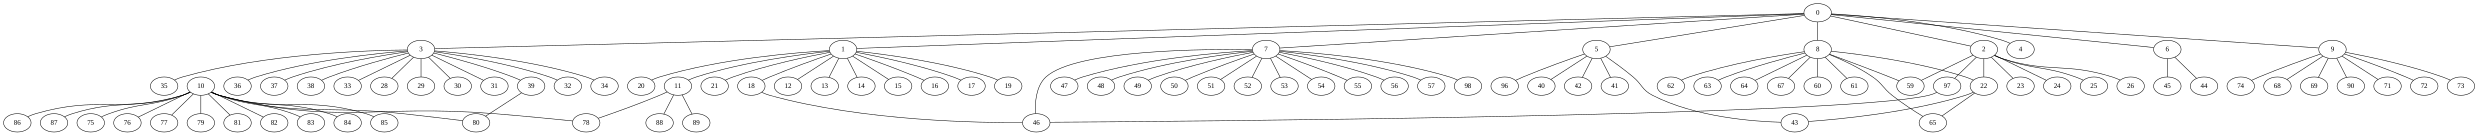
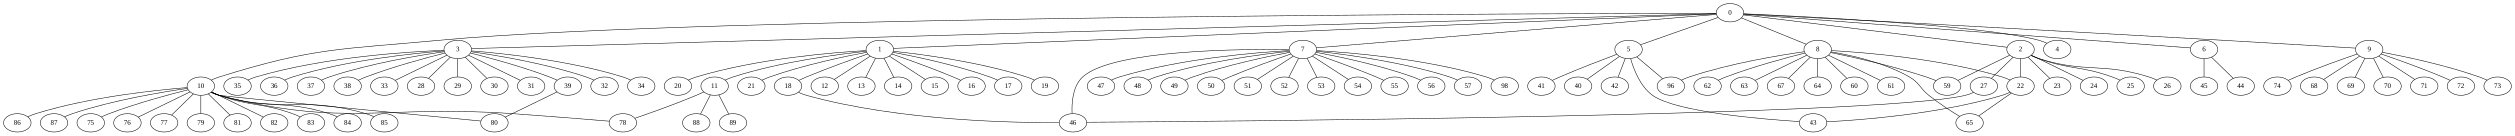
edge "0" -- "10": added
edge "8" -- "96": added
node "97": label "97" -> "27"
node "90": label "90" -> "70"
